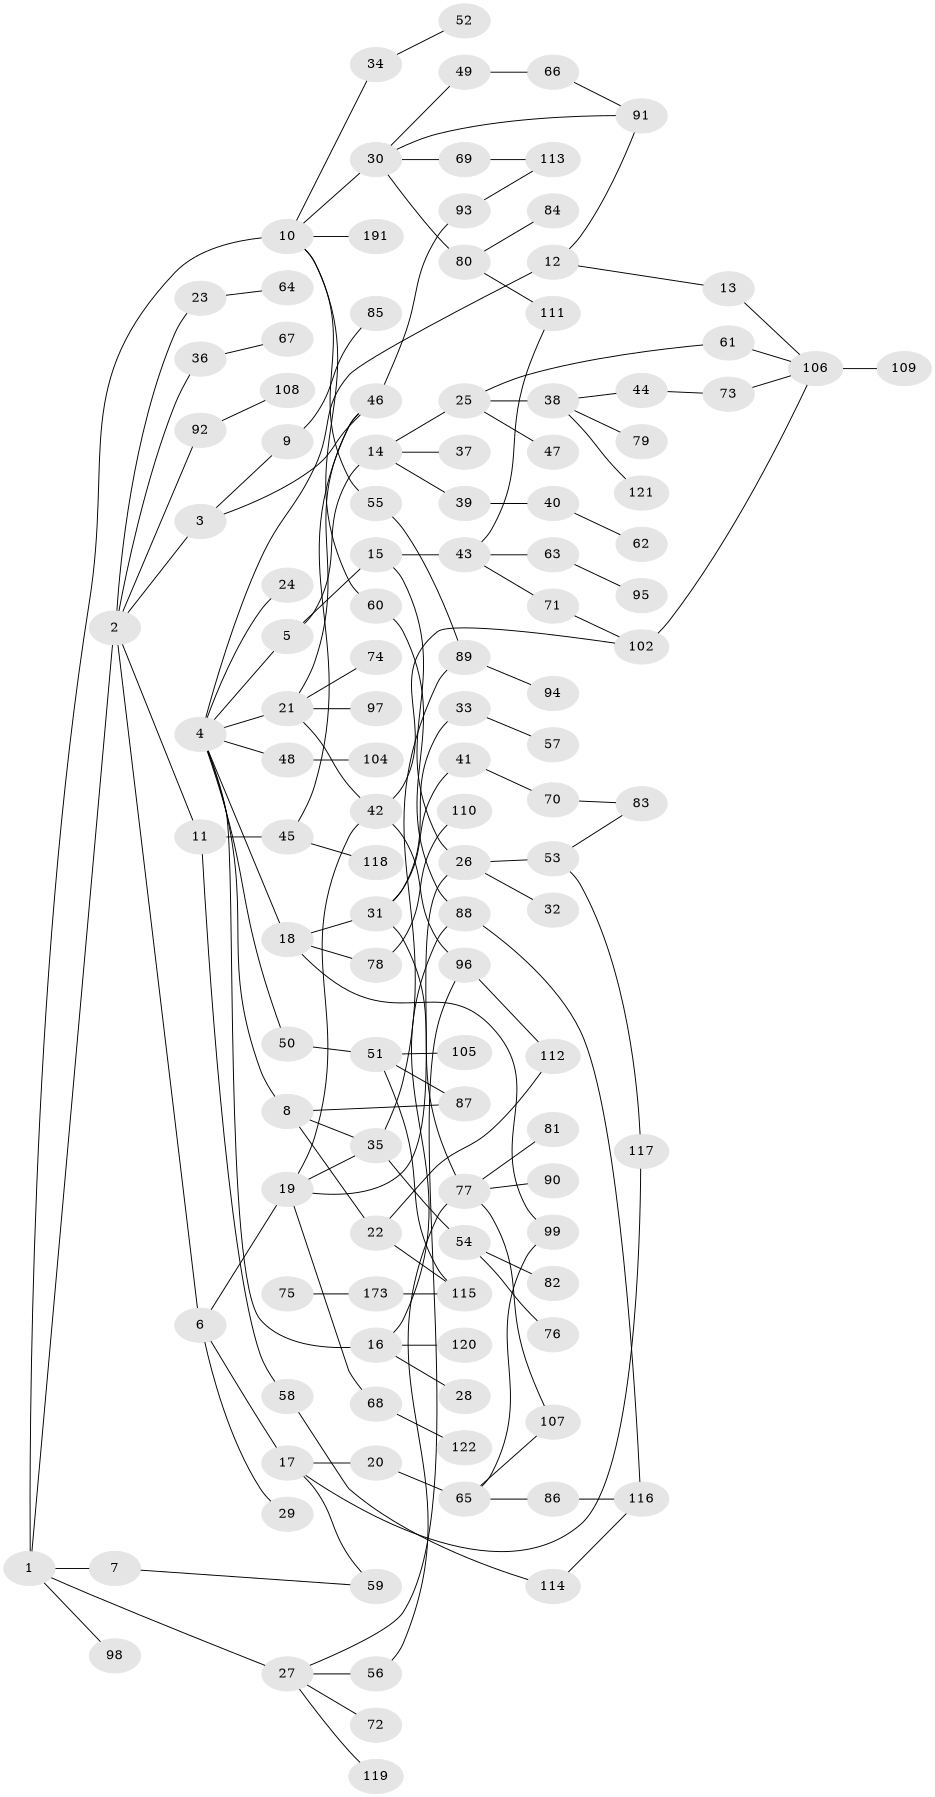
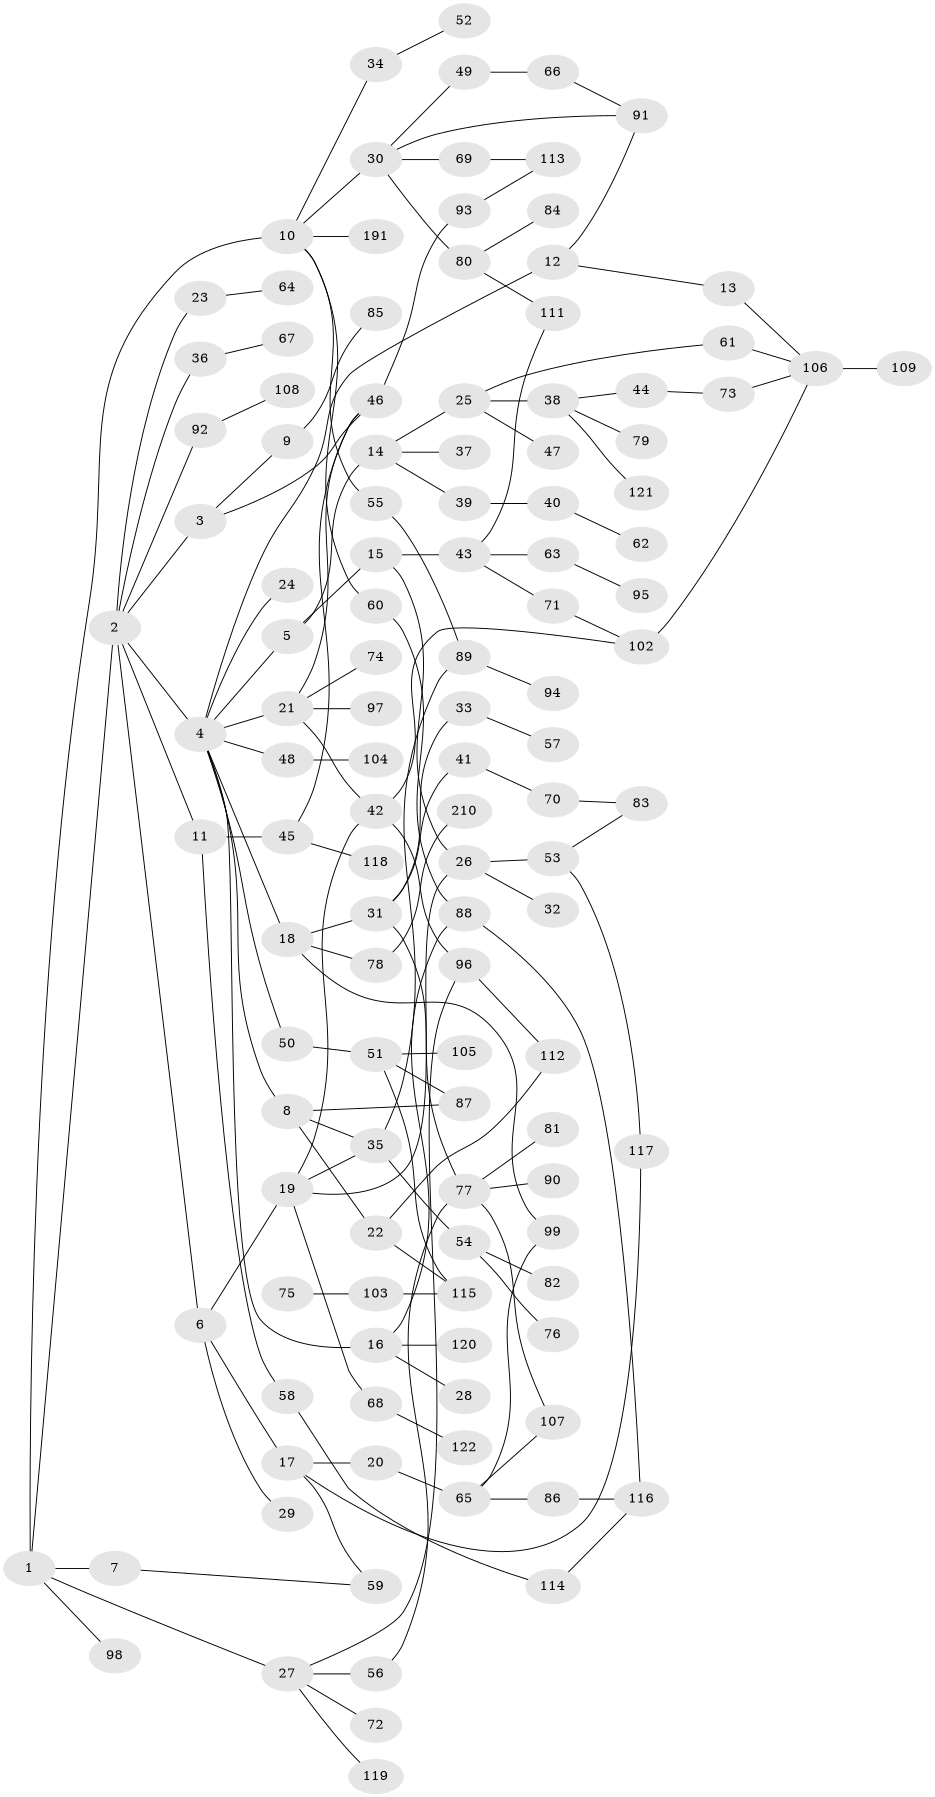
edge "2" -- "4": added
node "110": label "110" -> "210"
node "173": label "173" -> "103"
